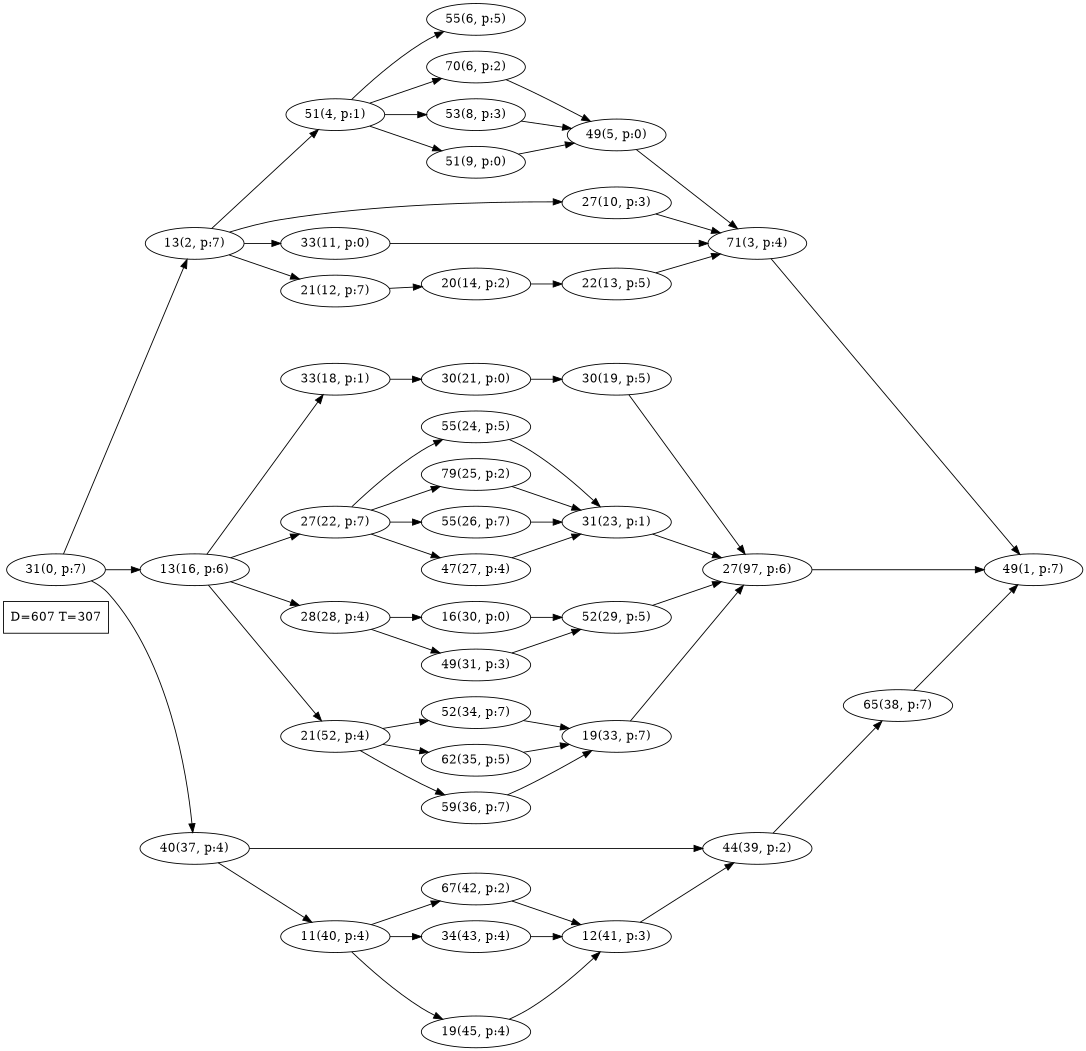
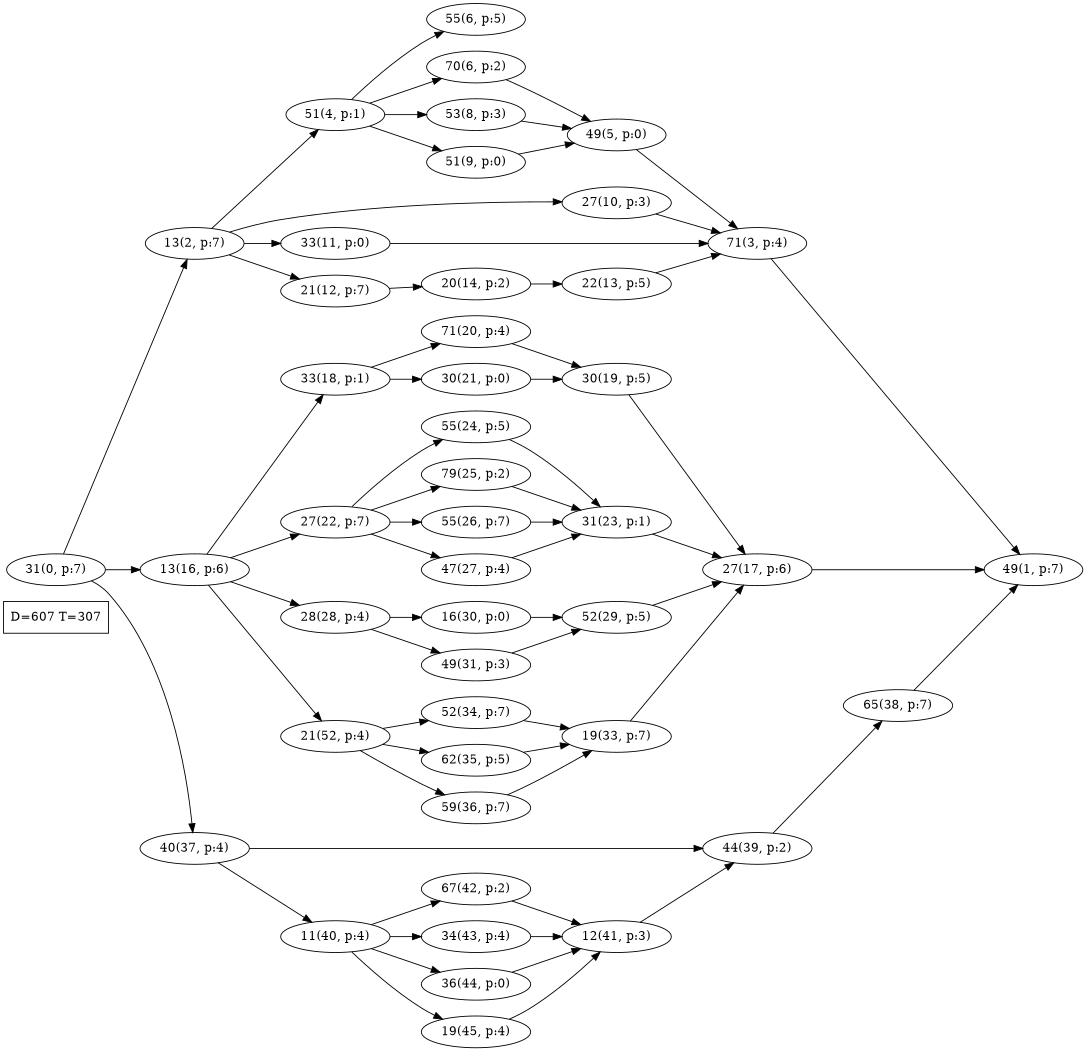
node "71(20, p:4)": added
node "27(97, p:6)": label "27(97, p:6)" -> "27(17, p:6)"
node "36(44, p:0)": added
